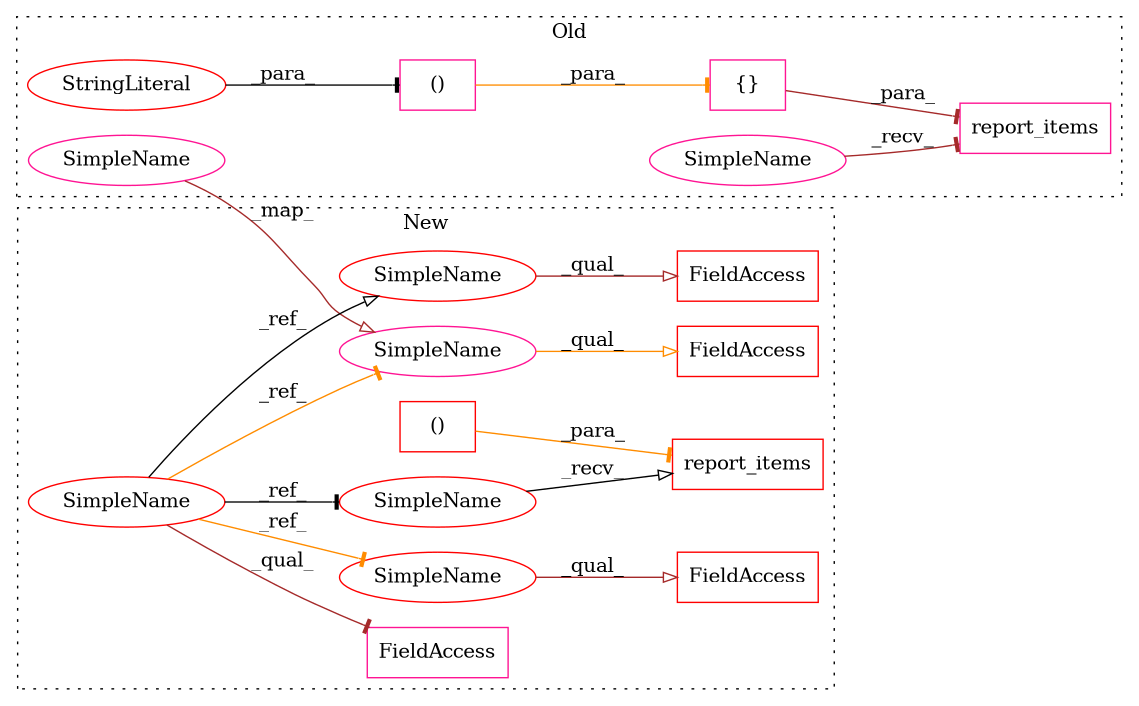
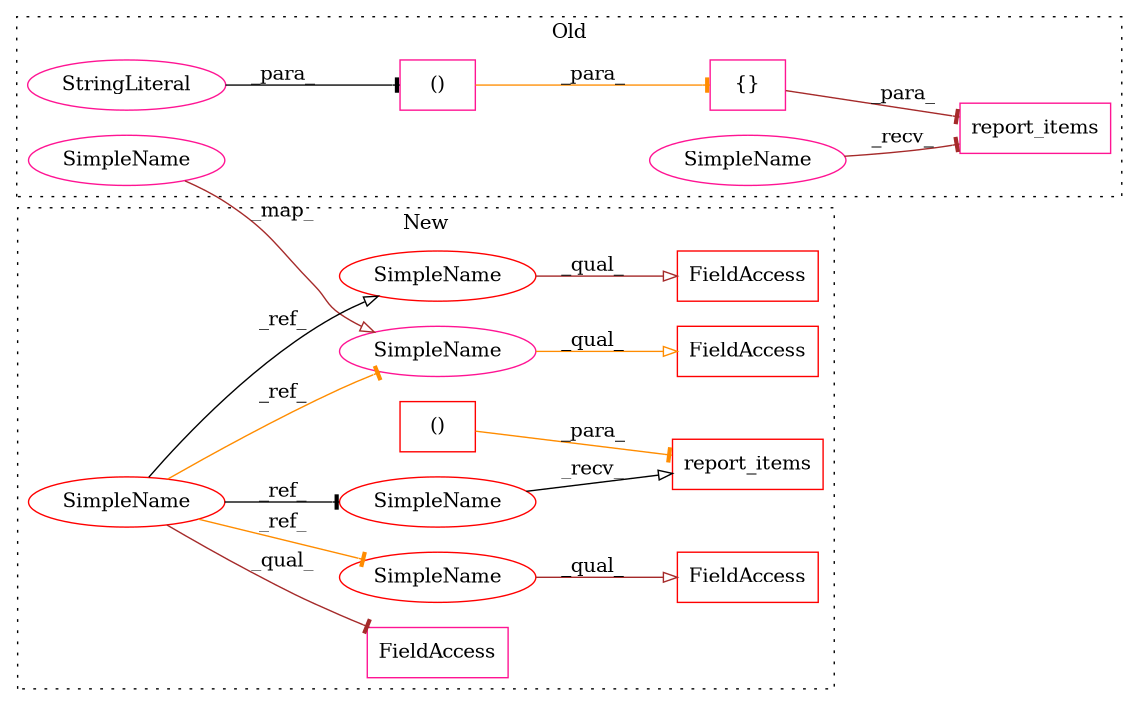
node "StringLiteral": color red -> deeppink
